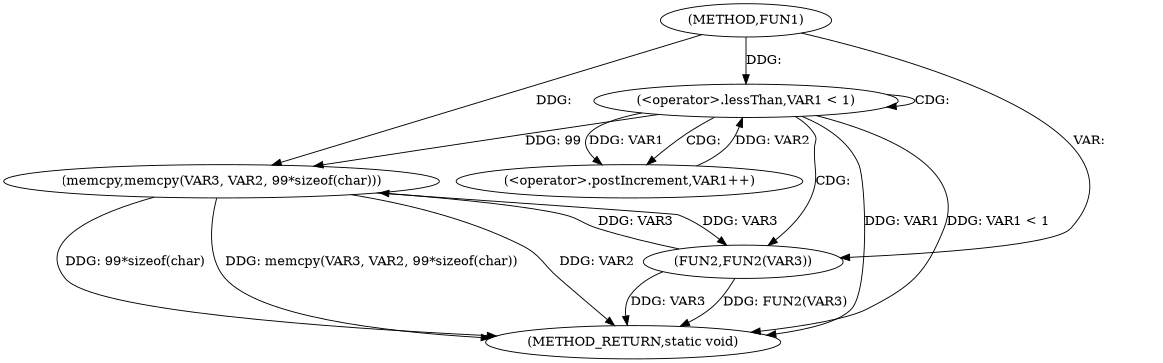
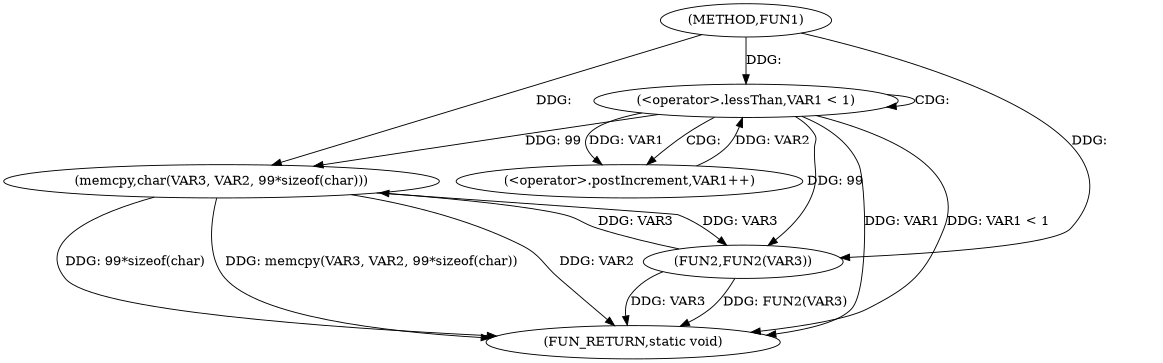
edge "(METHOD,FUN1)" -> "(FUN2,FUN2(VAR3))": label "VAR: " -> "DDG: "
node "(memcpy,memcpy(VAR3, VAR2, 99*sizeof(char)))": label "(memcpy,memcpy(VAR3, VAR2, 99*sizeof(char)))" -> "(memcpy,char(VAR3, VAR2, 99*sizeof(char)))"
edge "(<operator>.lessThan,VAR1 < 1)" -> "(FUN2,FUN2(VAR3))": label "CDG: " -> "DDG: 99"
node "(METHOD_RETURN,static void)": label "(METHOD_RETURN,static void)" -> "(FUN_RETURN,static void)"
